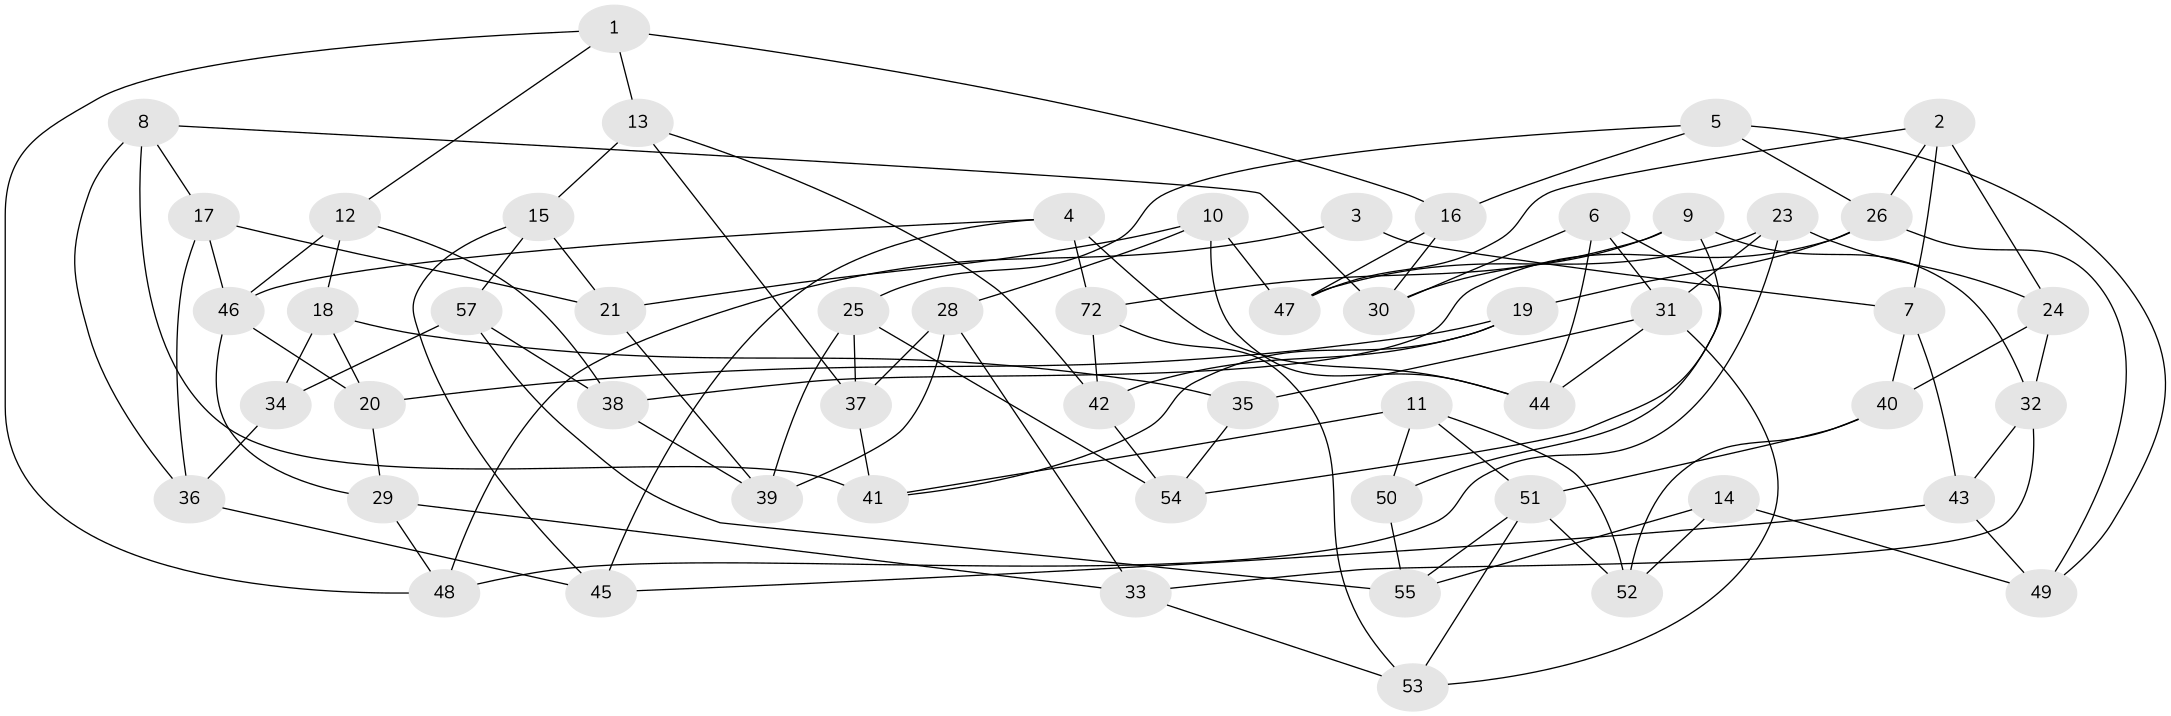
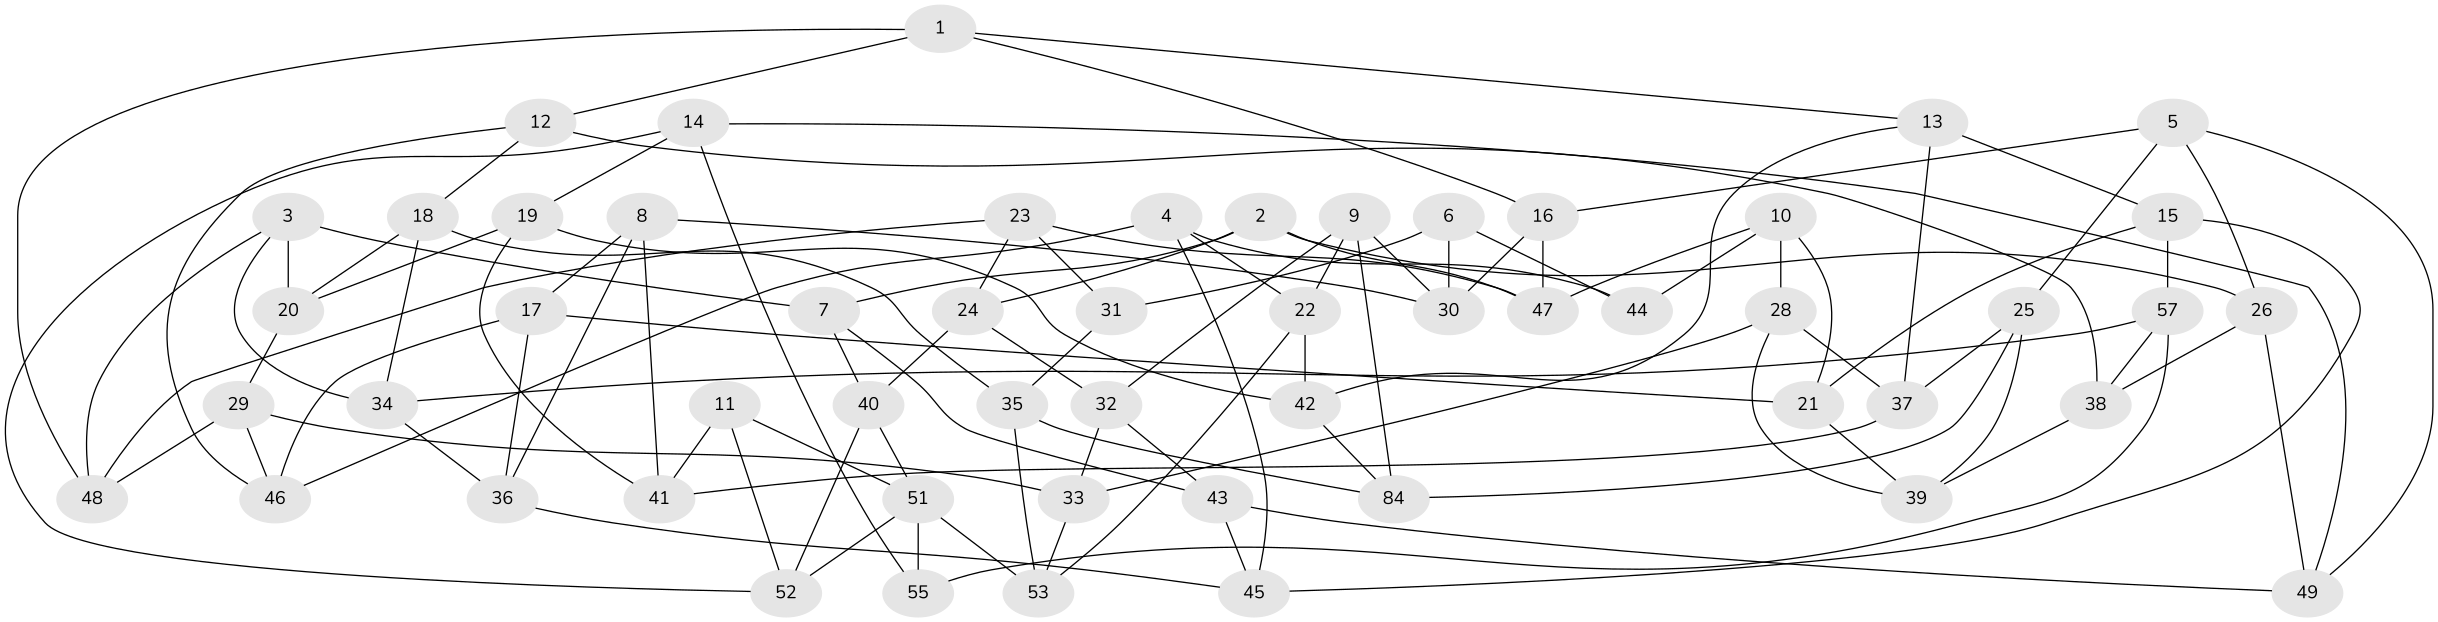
edge "26" -- "19": now "14" -- "19"
node "72": label "72" -> "22"
edge "3" -- "34": added
edge "46" -- "20": now "3" -- "20"
edge "31" -- "44": removed
node "54": label "54" -> "84"
node "50": removed
edge "31" -- "53": now "35" -- "53"
